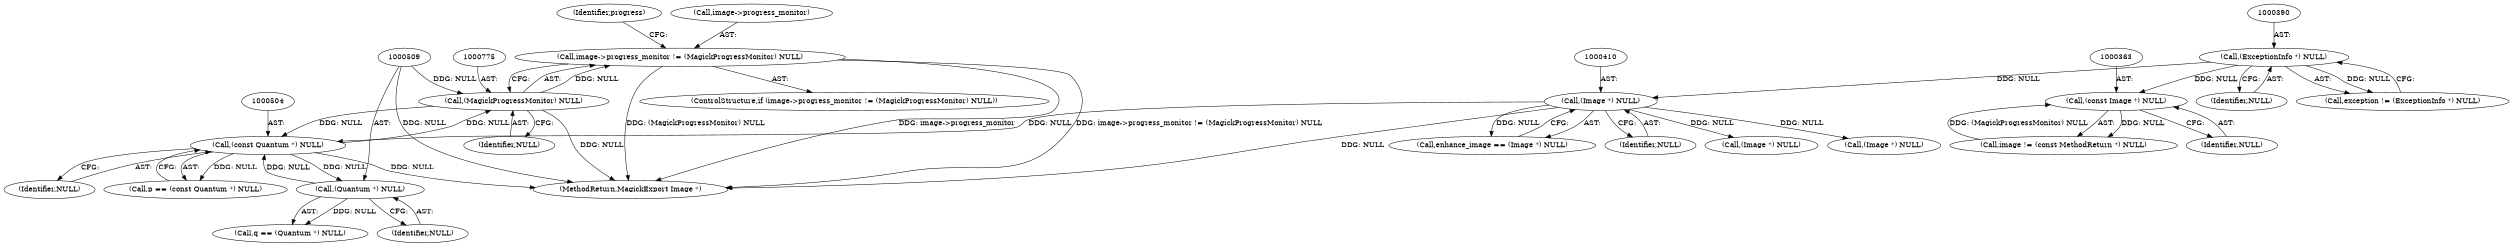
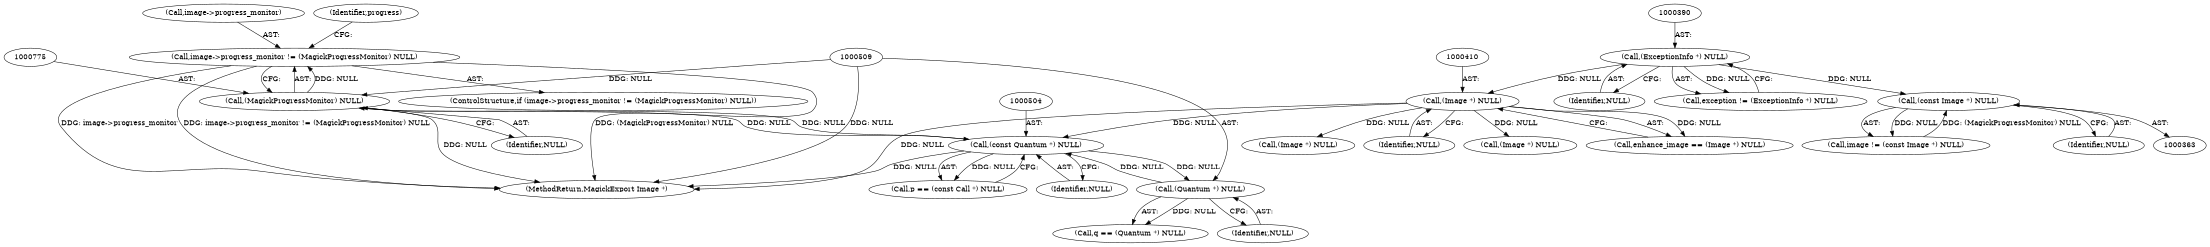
edge "1000363" -> "(Call,(const Image *) NULL)": reversed
node "(Call,image != (const MethodReturn *) NULL)": label "(Call,image != (const MethodReturn *) NULL)" -> "(Call,image != (const Image *) NULL)"
node "(Call,p == (const Quantum *) NULL)": label "(Call,p == (const Quantum *) NULL)" -> "(Call,p == (const Call *) NULL)"
